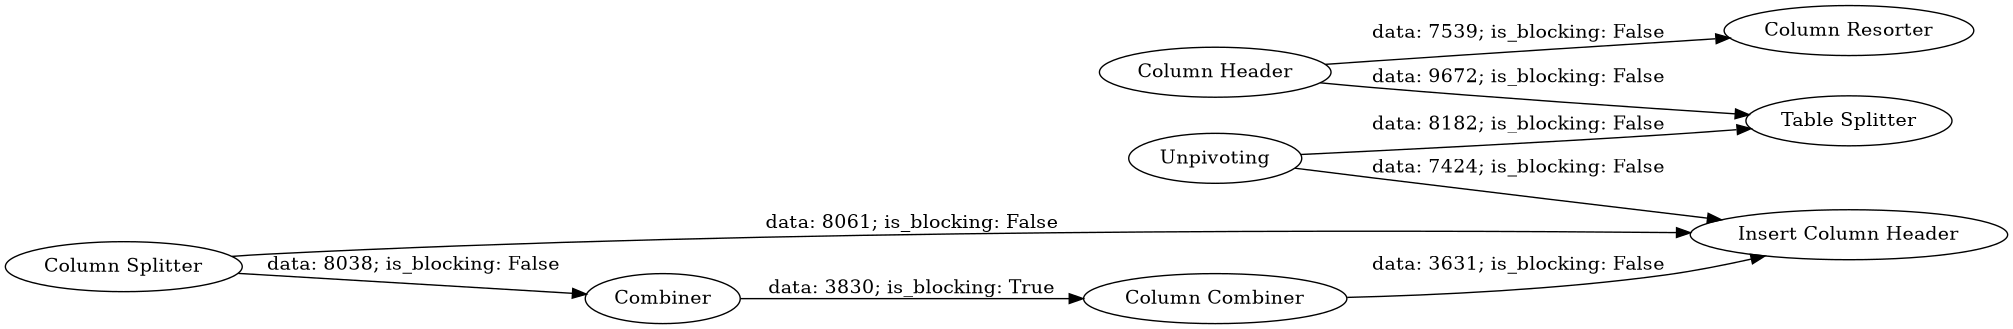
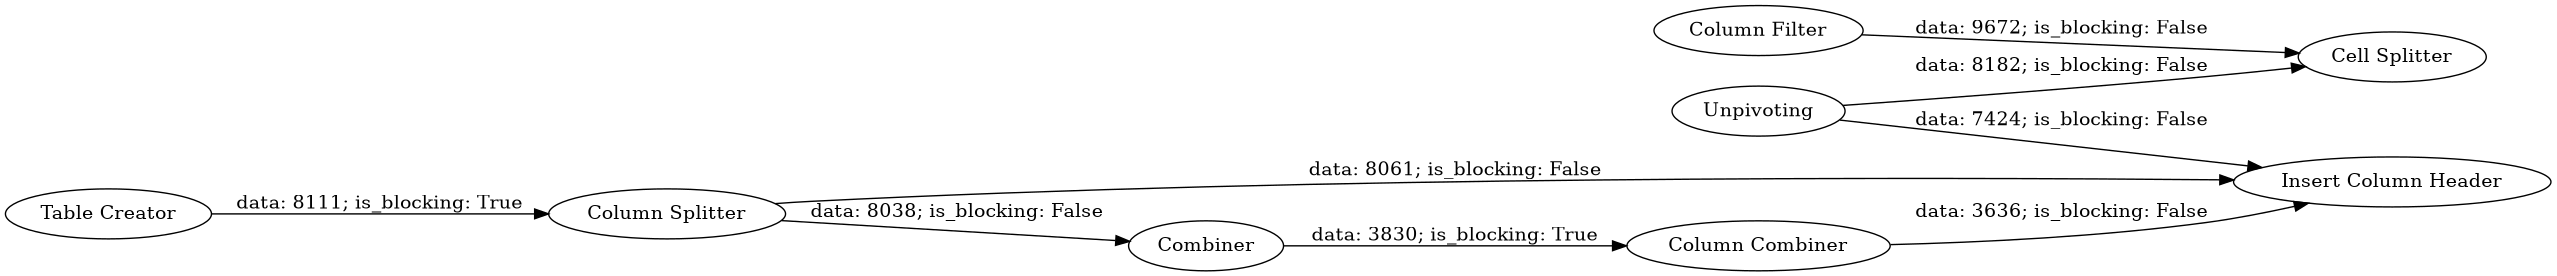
node "Column Resorter": removed
node "Column Header": label "Column Header" -> "Column Filter"
node "Table Splitter": label "Table Splitter" -> "Cell Splitter"
node "Table Creator": added
edge "Column Combiner" -> "Insert Column Header": label "data: 3631; is_blocking: False" -> "data: 3636; is_blocking: False"
